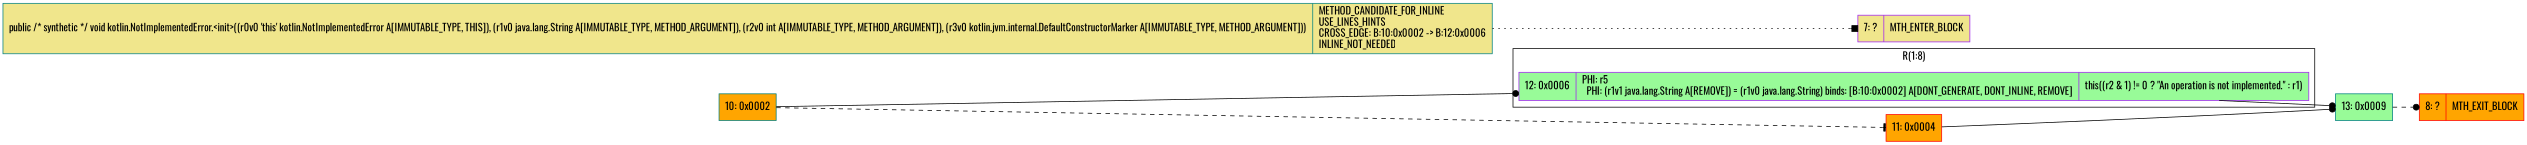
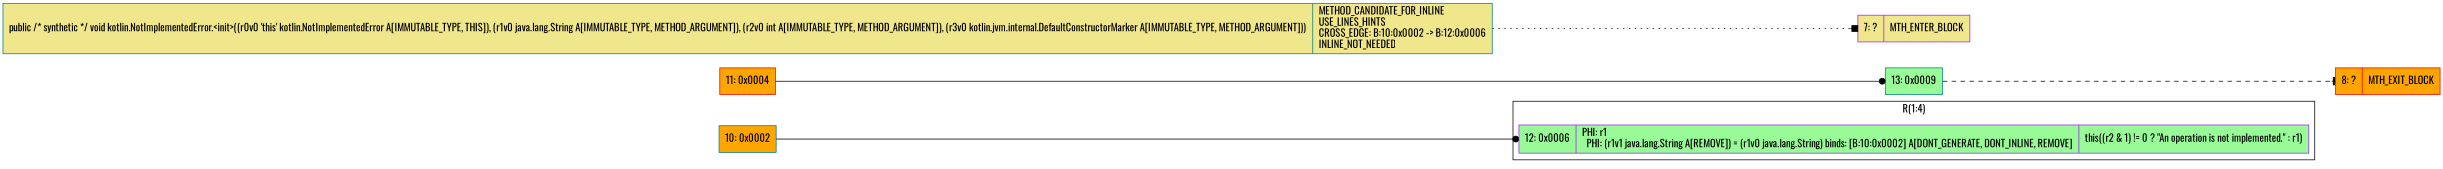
cluster "R(1:8)": label "R(1:8)" -> "R(1:4)"
node "12: 0x0006": text "PHI: r5" -> "PHI: r1"
edge "12: 0x0006" -> "13: 0x0009": removed
edge "13: 0x0009" -> "8: ?": arrowhead dot -> tee
edge "10: 0x0002" -> "11: 0x0004": removed
